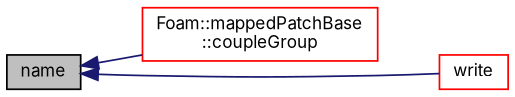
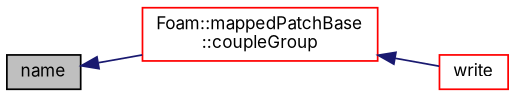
edge "write" -> "name": now "write" -> "Foam::mappedPatchBase ::coupleGroup"
